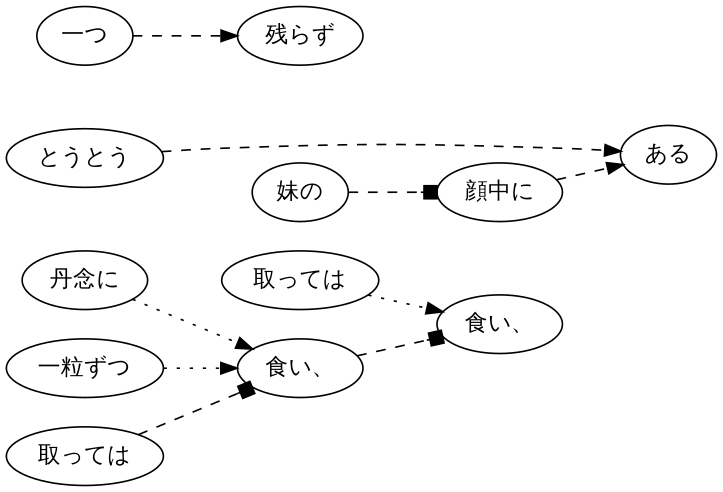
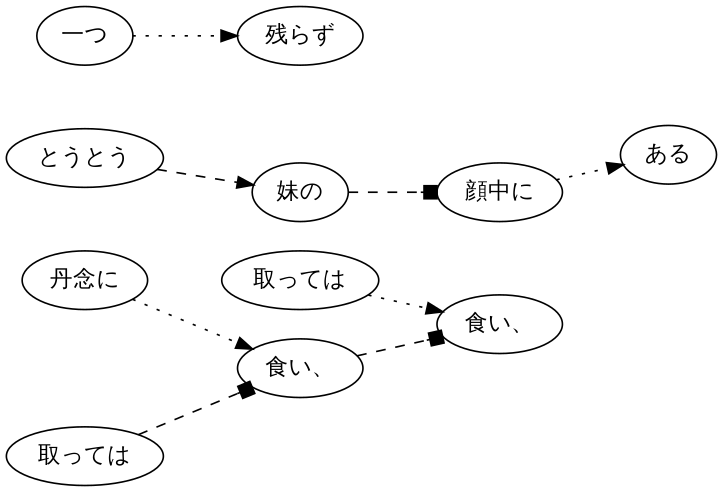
edge "一つ" -> "残らず": style dashed -> dotted
edge "とうとう" -> "ある": now "とうとう" -> "妹の"
edge "顔中に" -> "ある": style dashed -> dotted
node "一粒ずつ": removed
